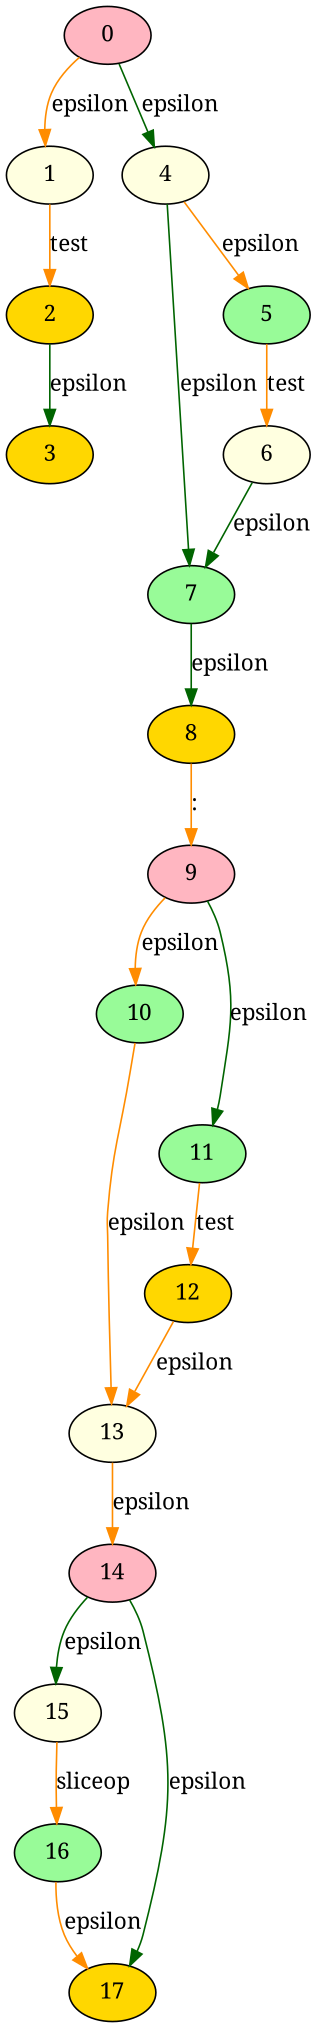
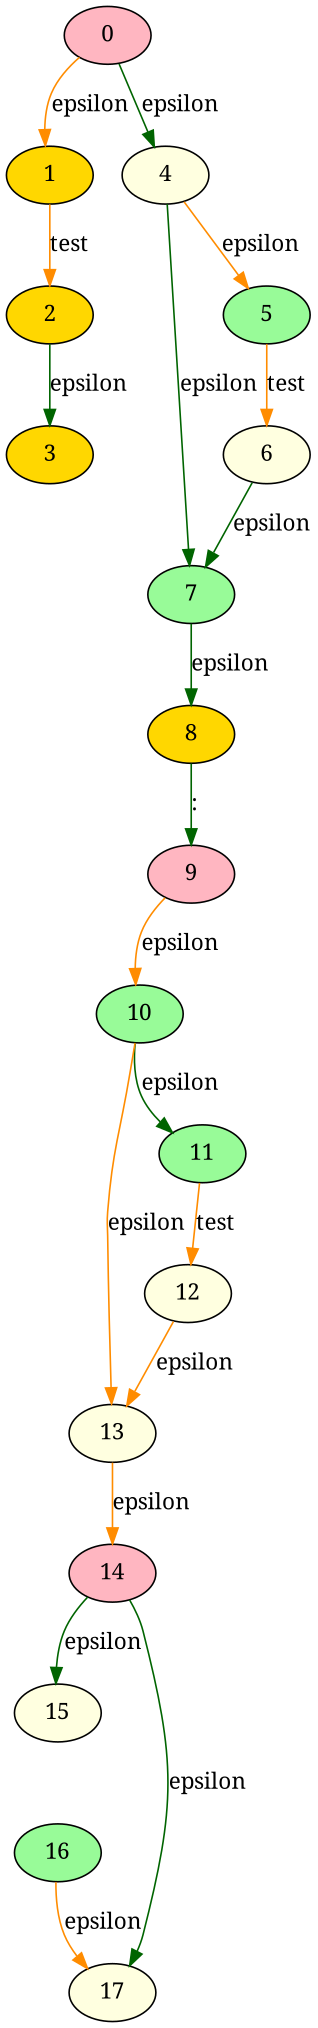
node "1": fillcolor lightyellow -> gold
edge "8" -> "9": color darkorange -> darkgreen
edge "9" -> "11": now "10" -> "11"
node "12": fillcolor gold -> lightyellow
edge "15" -> "16": removed, label "sliceop"
node "17": fillcolor gold -> lightyellow
